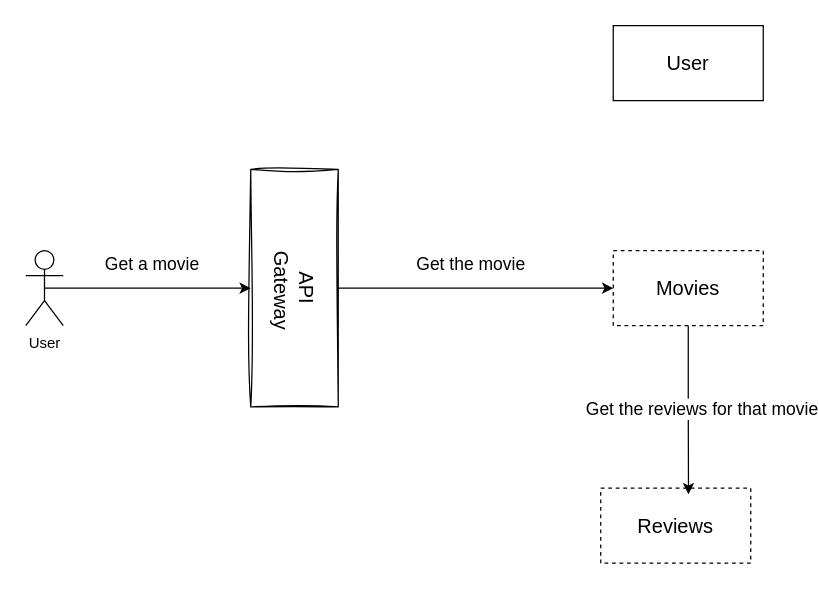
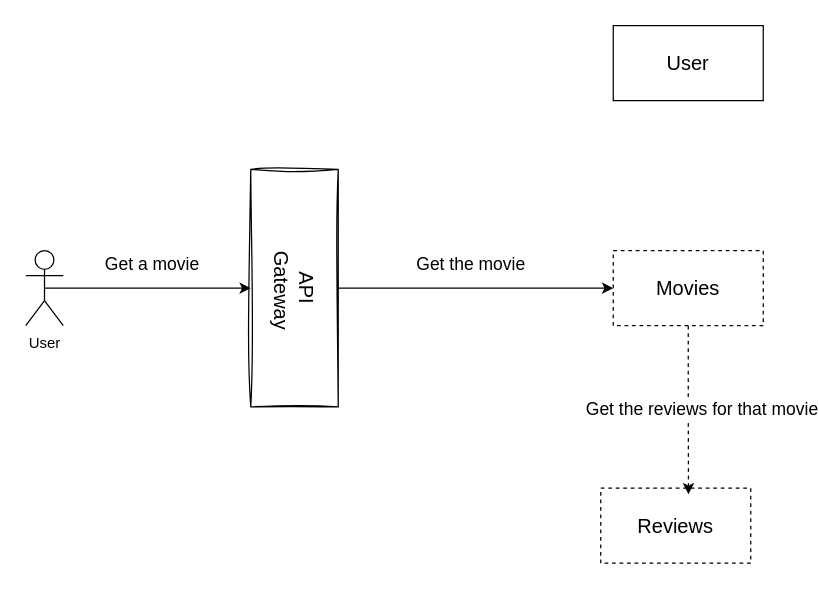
edge "Movies" -> "Reviews": style solid -> dashed
